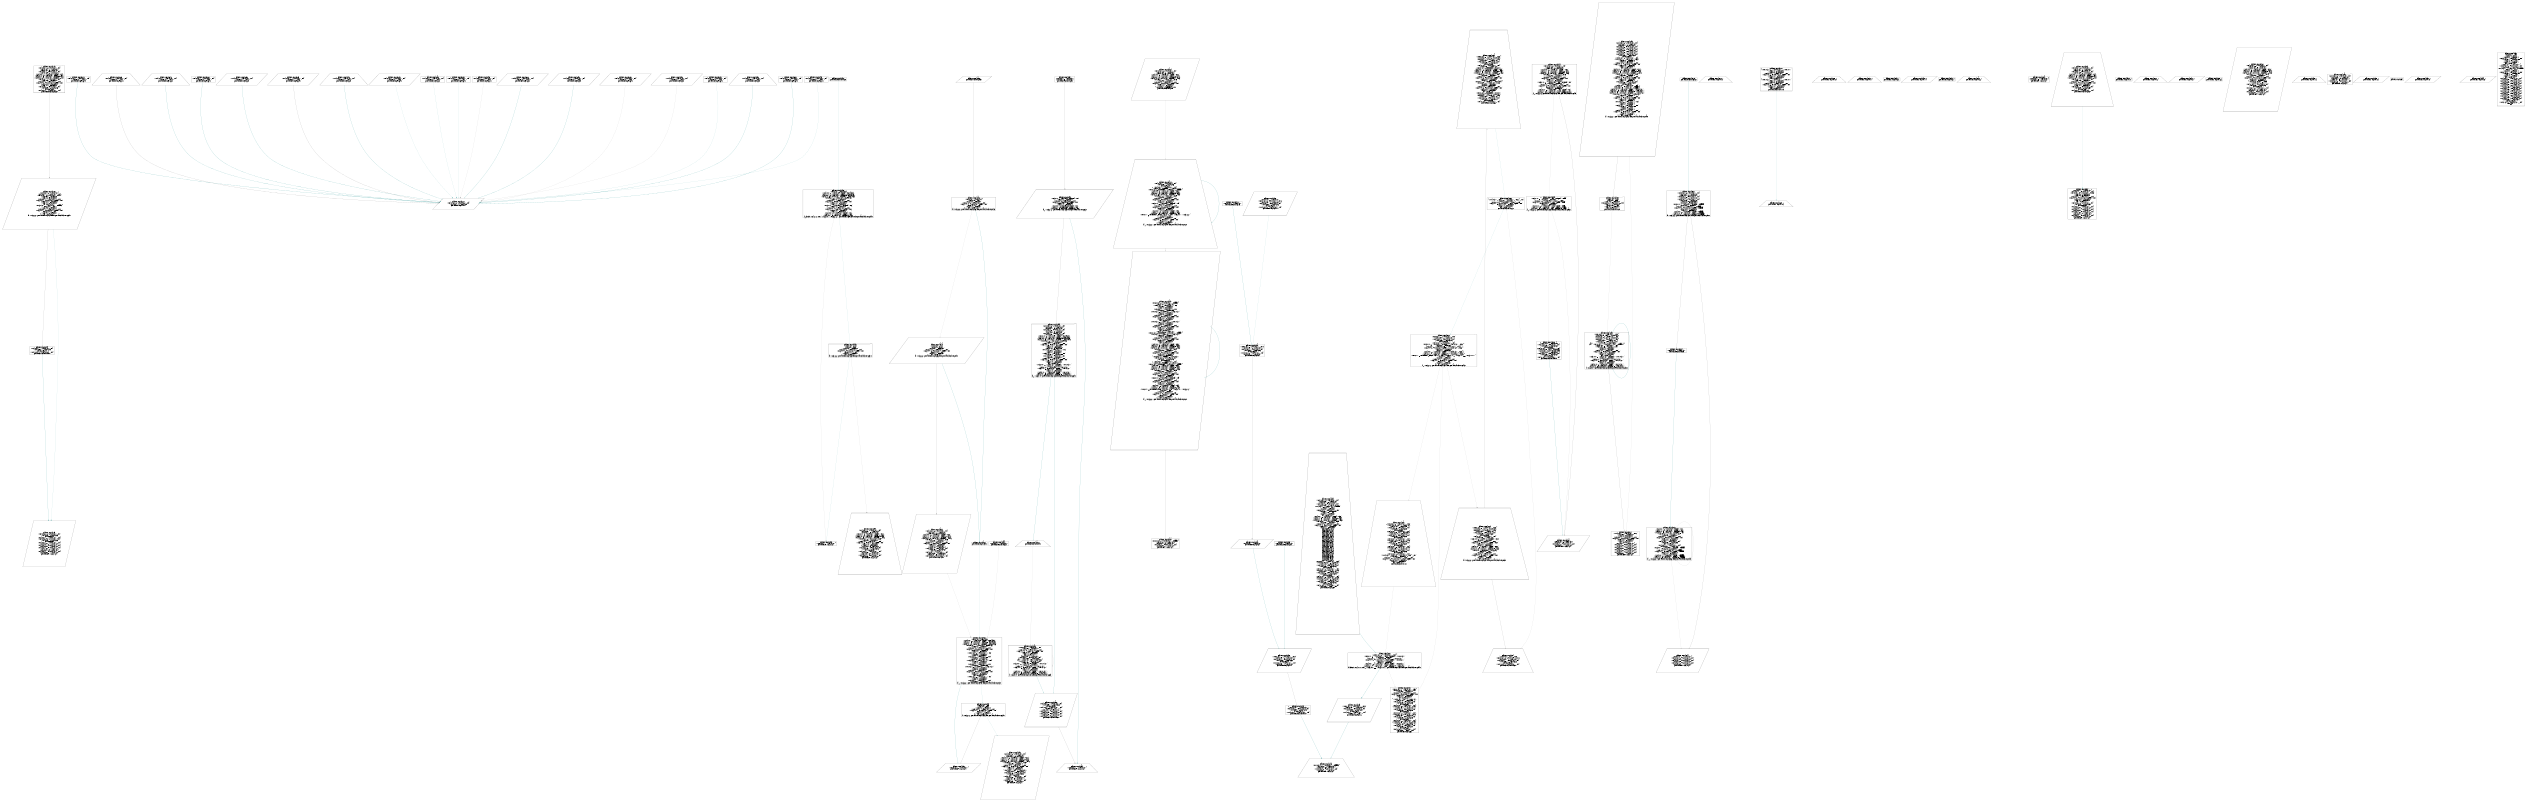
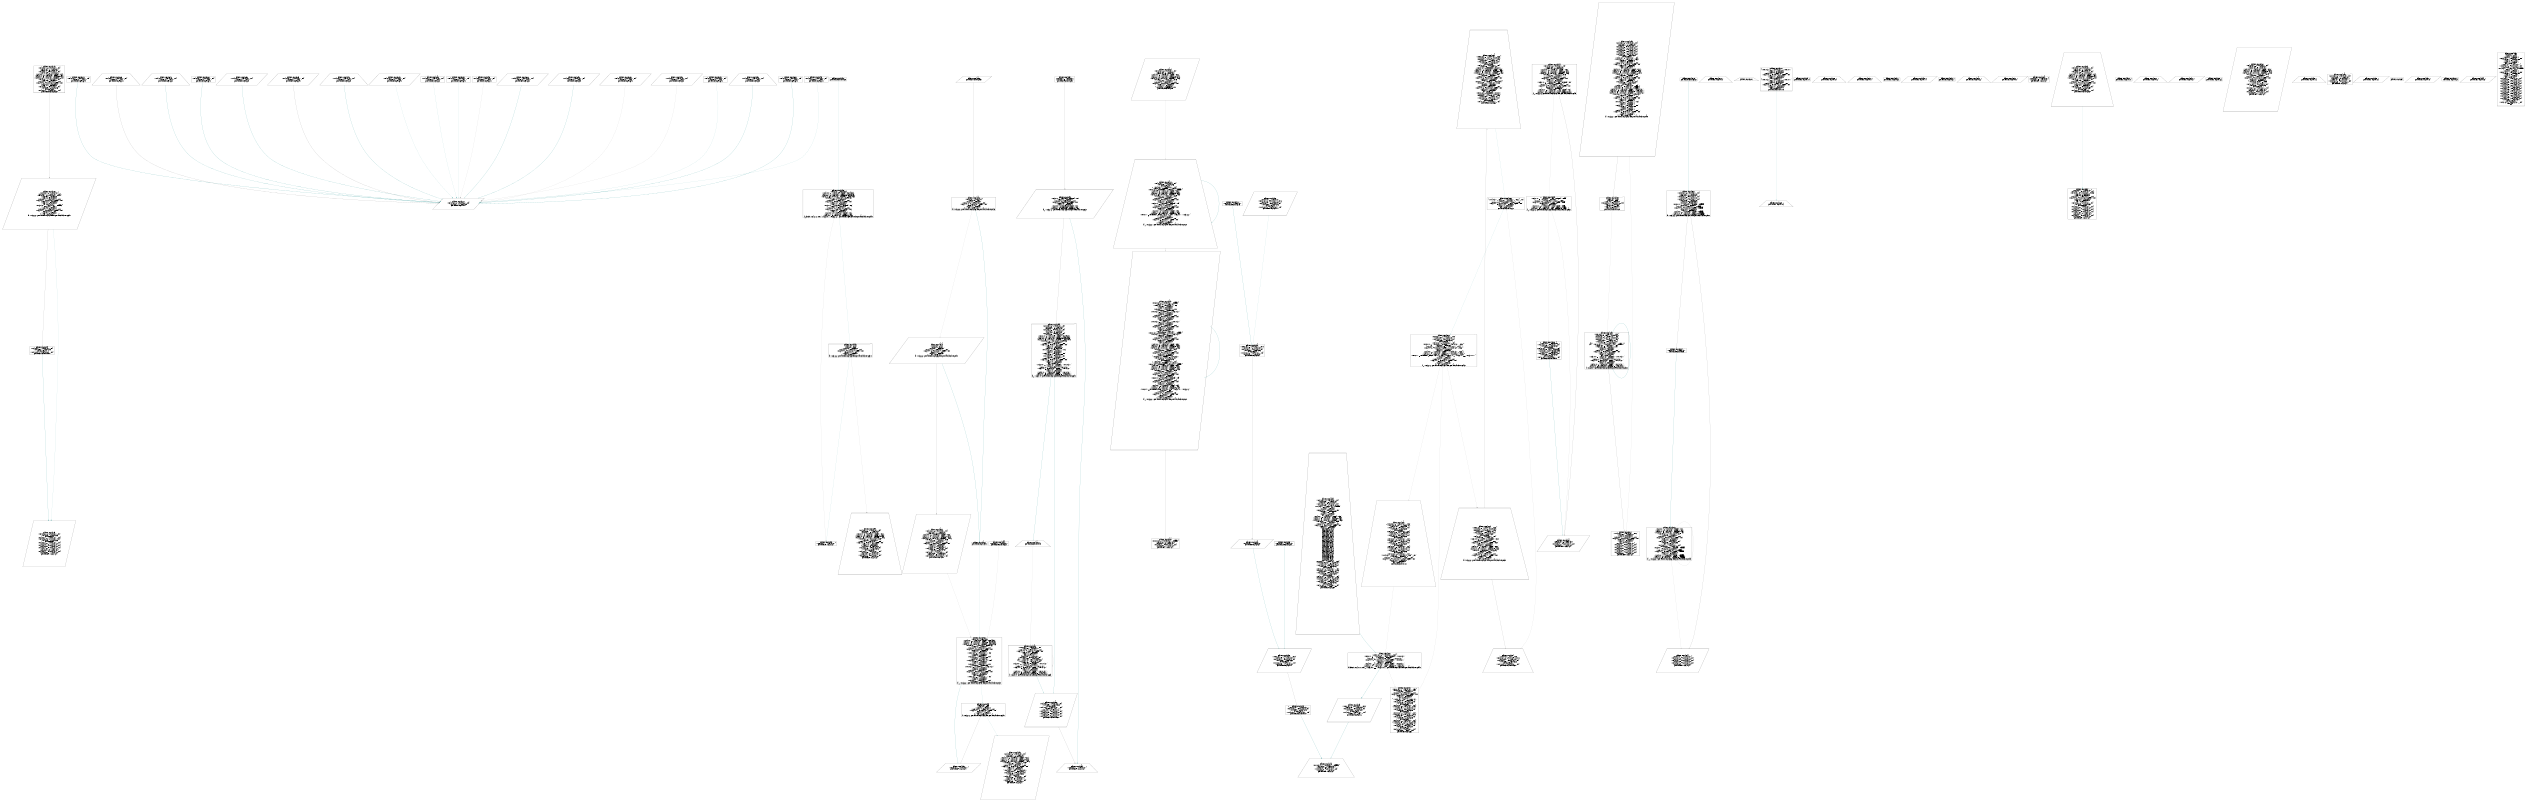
node "Address: 0x804880c": added
node "Address: 0x8048840 goto address [0x8049110]": added
node "Address: 0x8048830 goto address [0x804910c]": added
node "Address: 0x80488c0 goto address [0x8049130]": added
node "Address: 0x8048a16 goto basic block 0x7d04a0": label "Address: 0x8048a16 goto basic block 0x7d04a0" -> "Address: 0x8048a16 goto basic choice 0x7d04a0"
